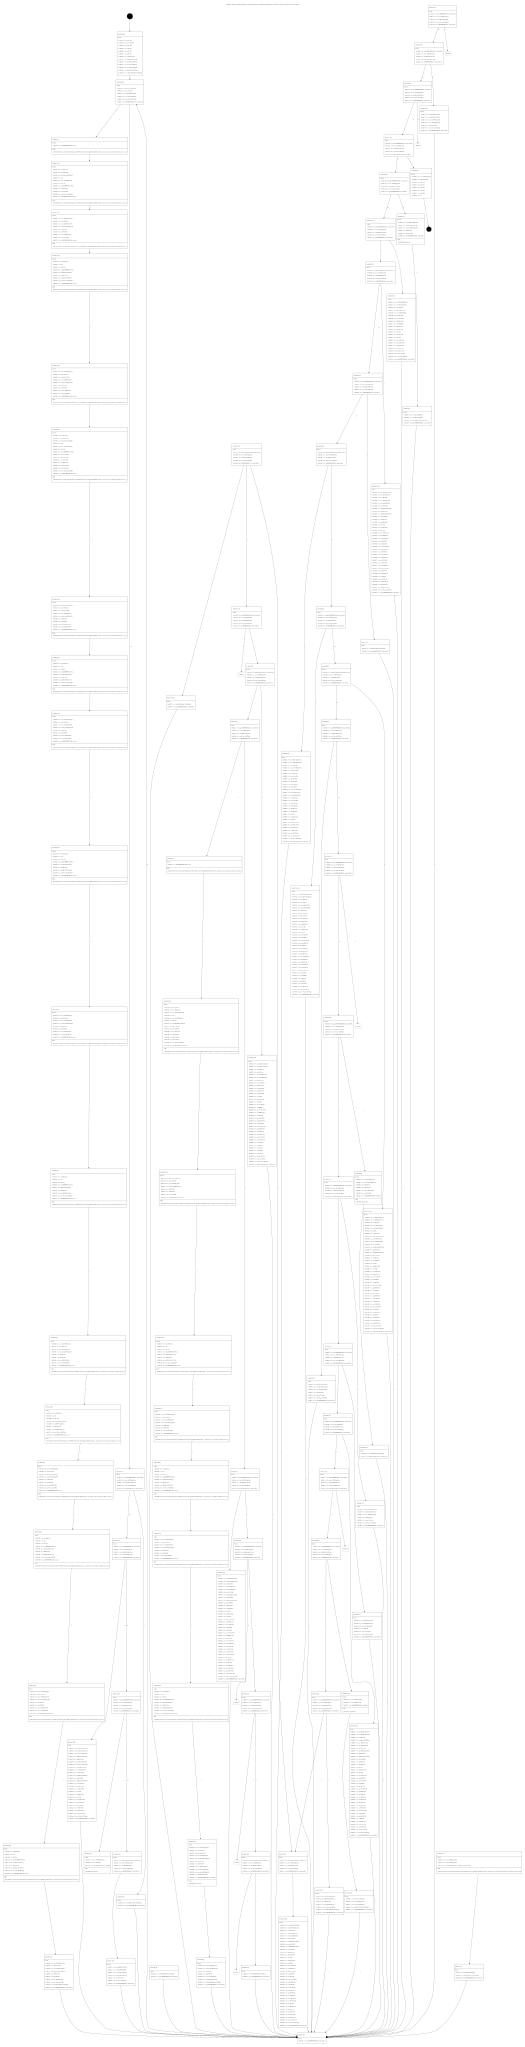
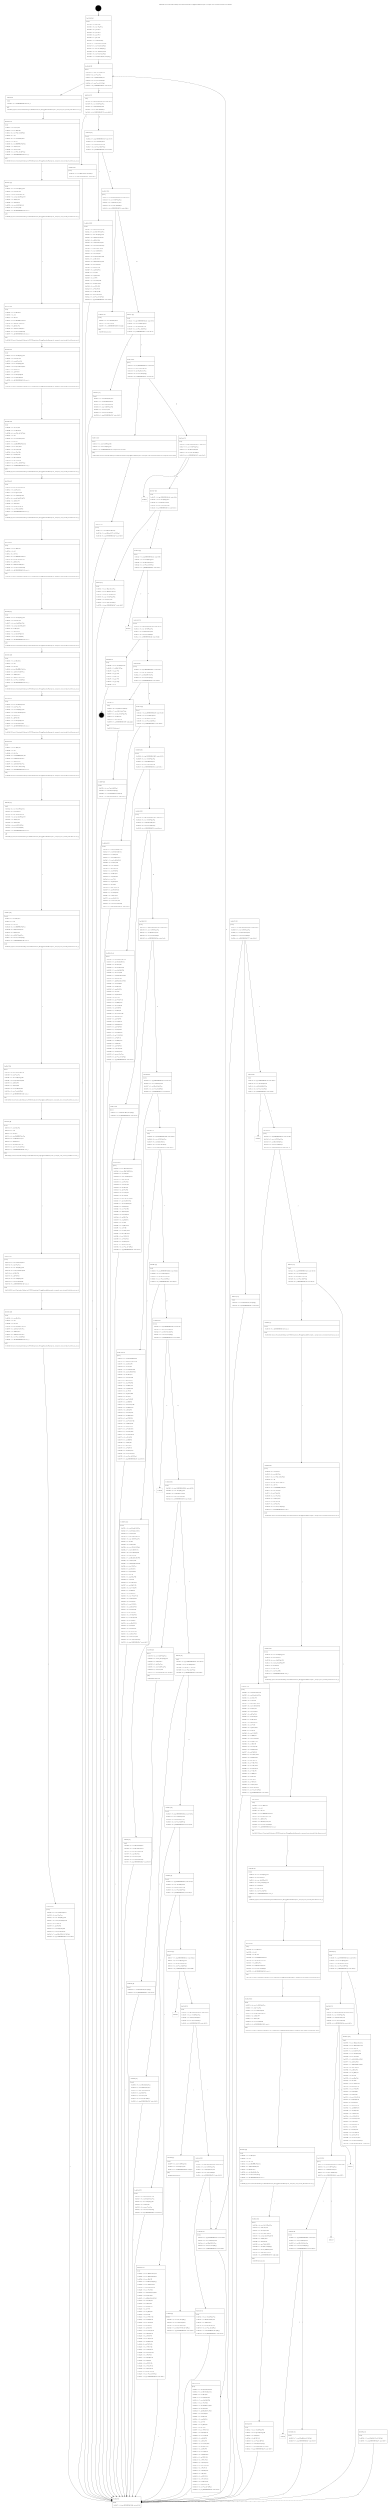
node "0x401c55 [25]": added
